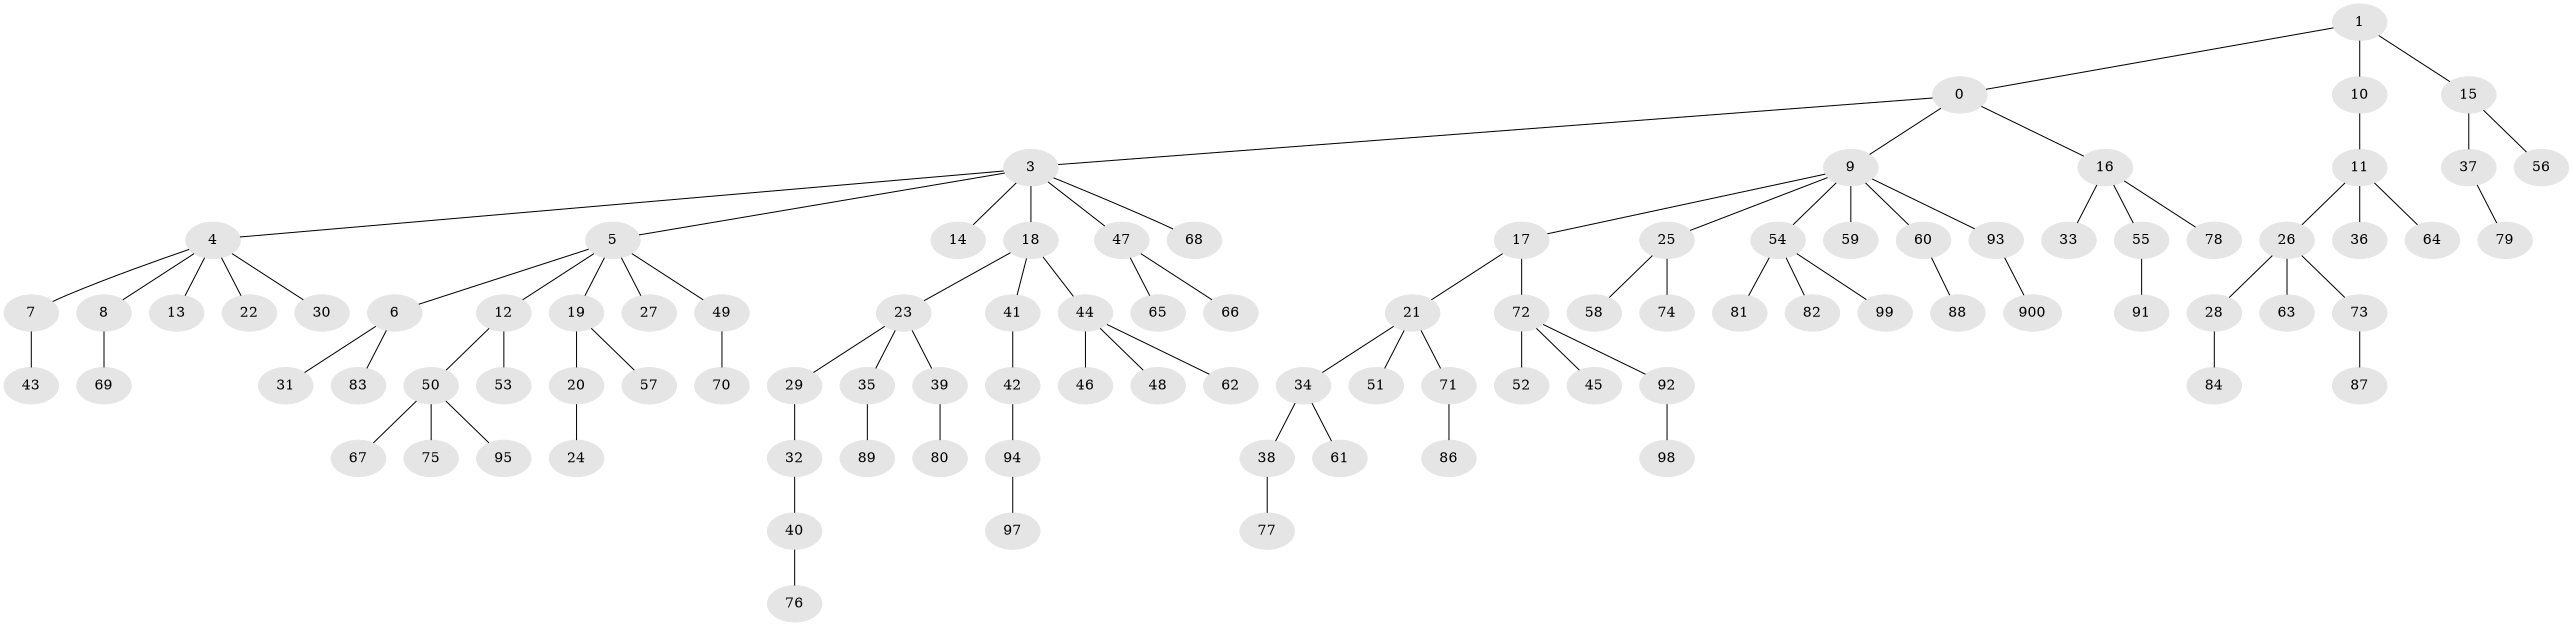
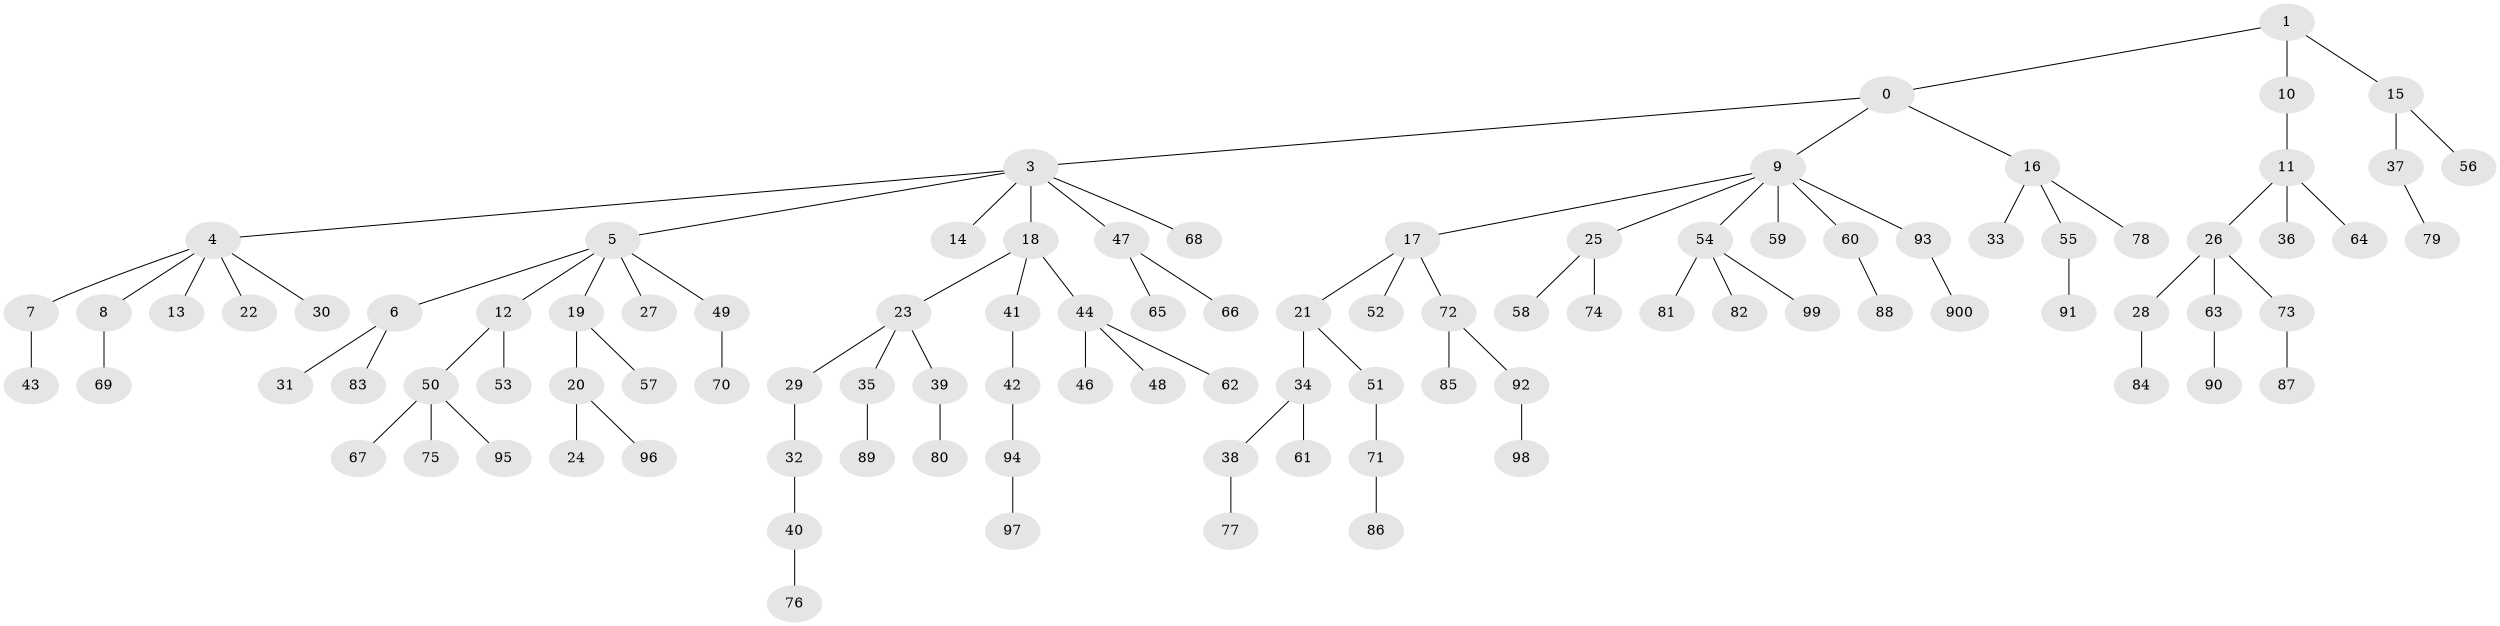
edge "21" -- "71": now "51" -- "71"
edge "72" -- "52": now "17" -- "52"
node "45": label "45" -> "85"
node "90": added
node "96": added
